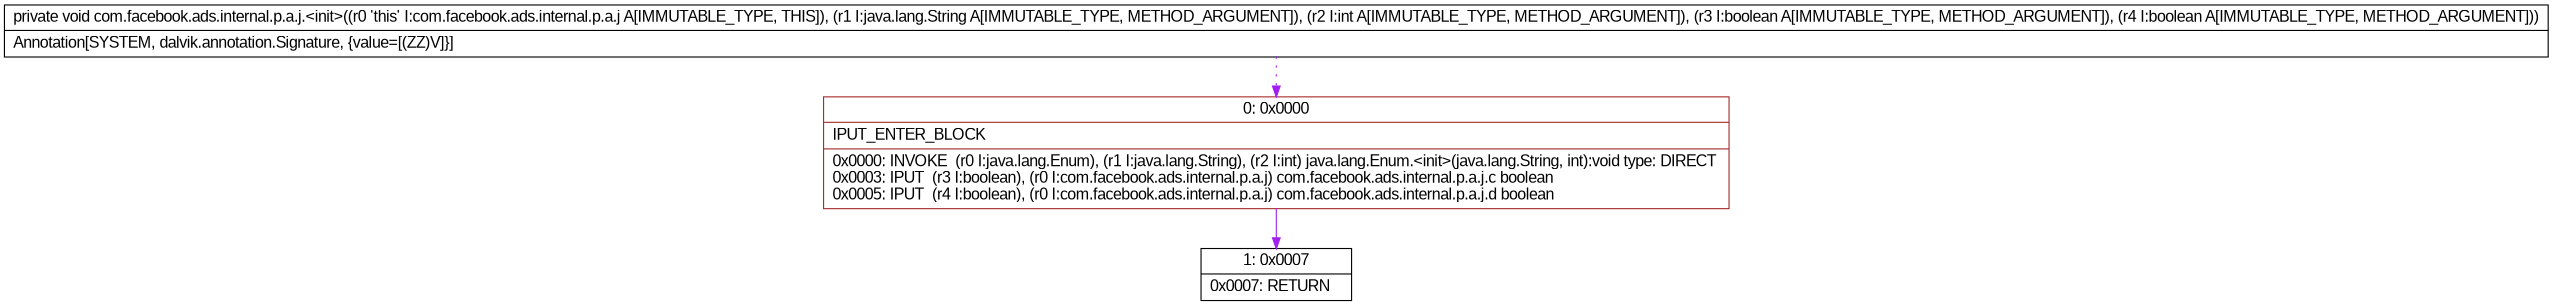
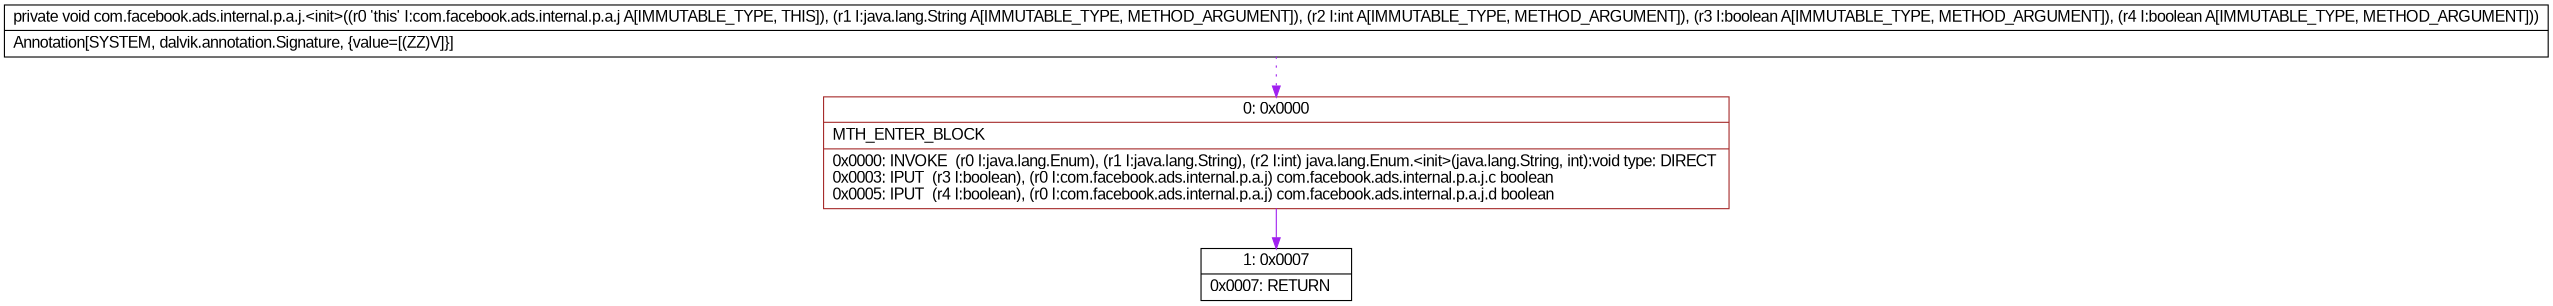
node "0: 0x0000": text "IPUT_ENTER_BLOCK" -> "MTH_ENTER_BLOCK"
